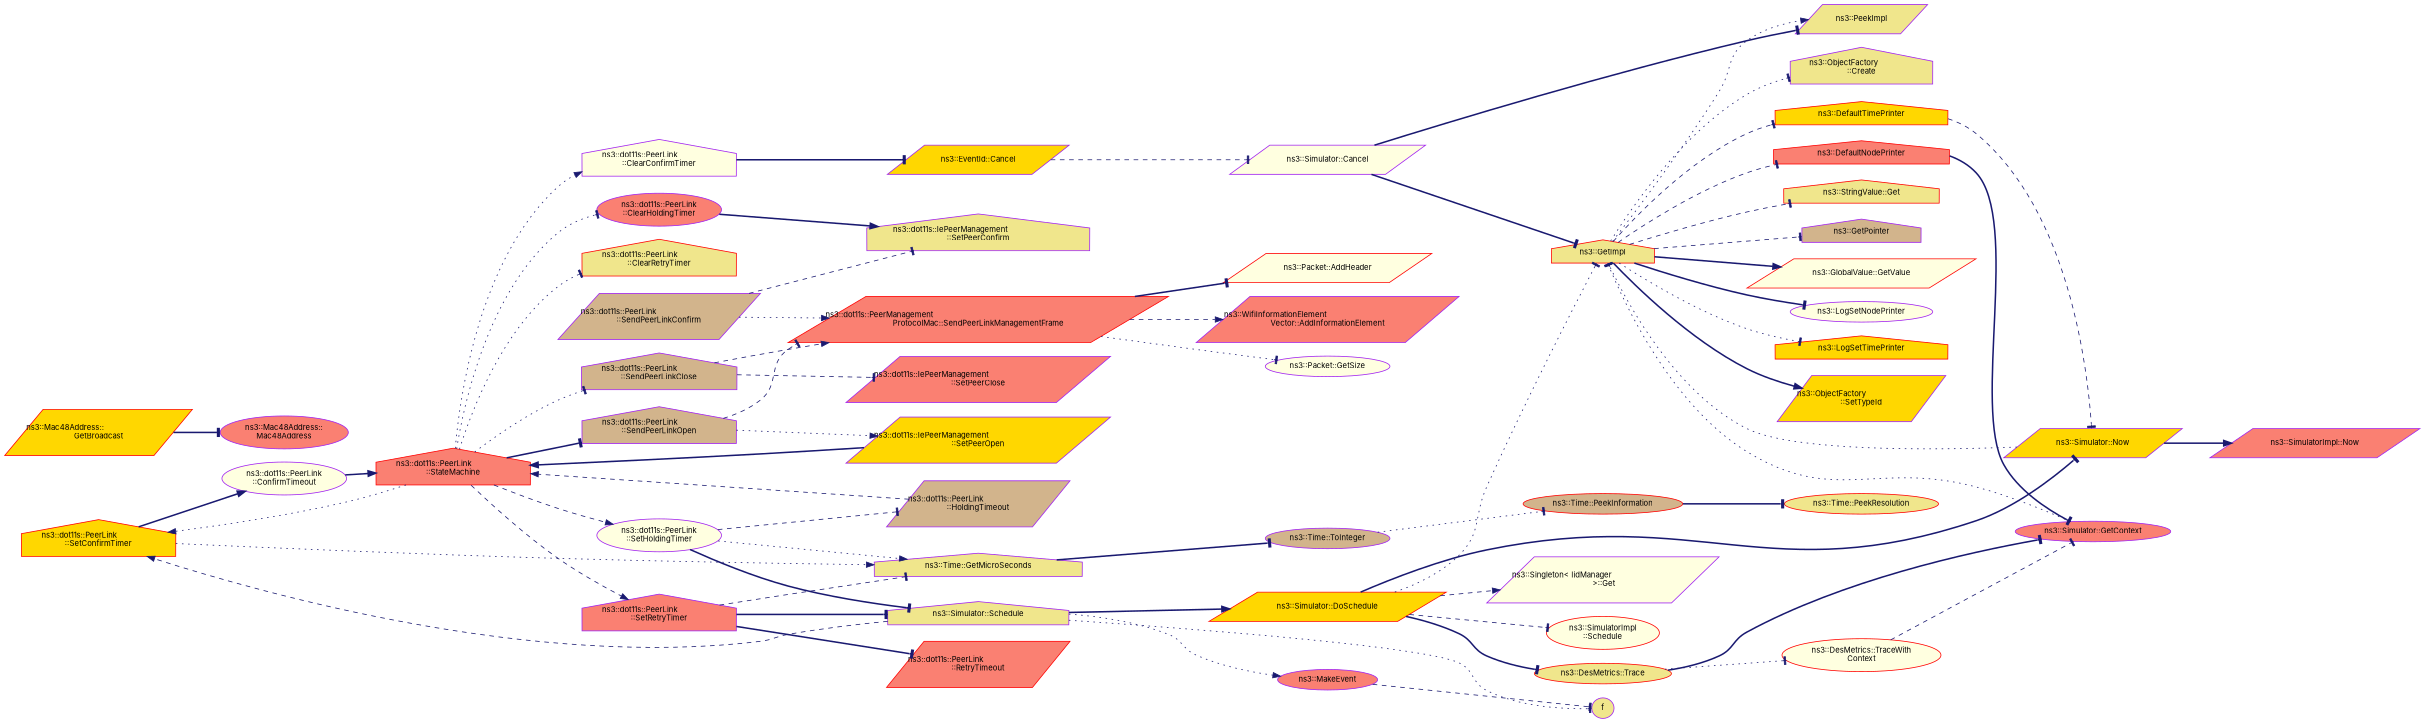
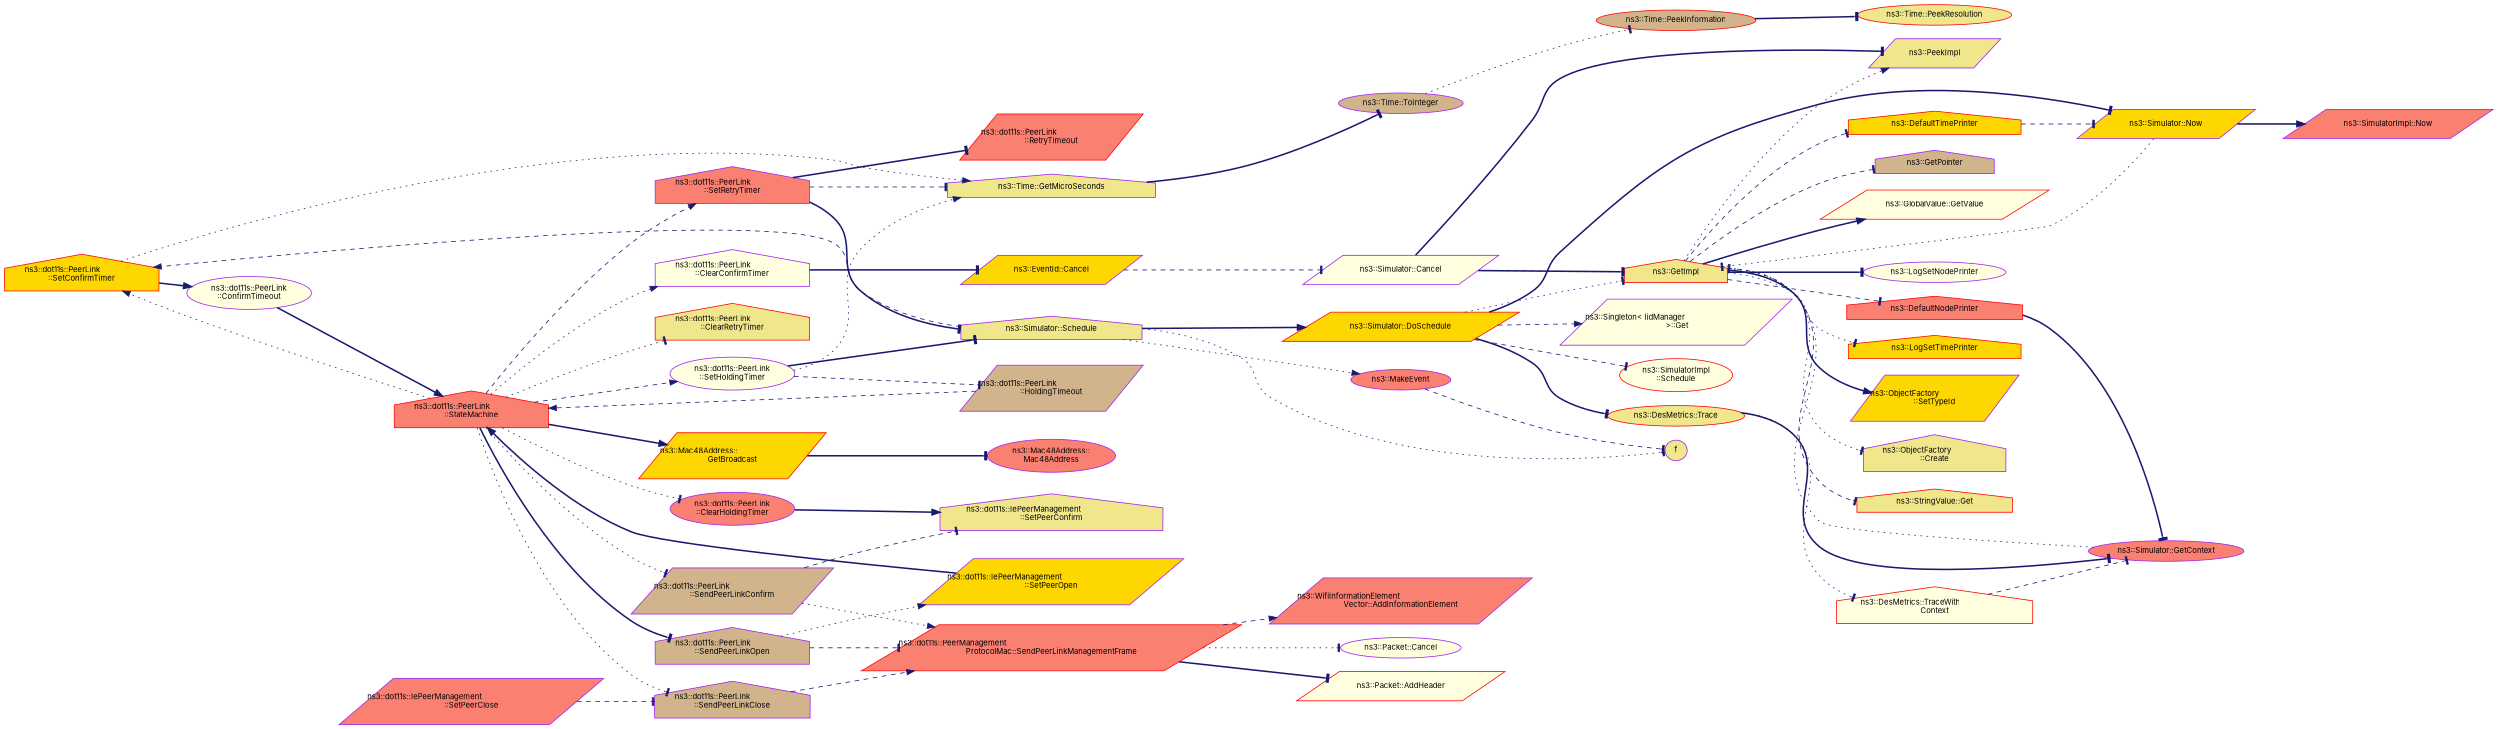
node "ns3::Packet::GetSize": label "ns3::Packet::GetSize" -> "ns3::Packet::Cancel"
edge "ns3::dot11s::PeerLink ::SendPeerLinkClose" -> "ns3::dot11s::IePeerManagement ::SetPeerClose": reversed
edge "ns3::dot11s::PeerLink ::StateMachine" -> "ns3::Mac48Address:: GetBroadcast": added
edge "ns3::dot11s::PeerLink ::StateMachine" -> "ns3::dot11s::PeerLink ::SendPeerLinkConfirm": added
node "ns3::DesMetrics::TraceWith Context": shape ellipse -> house
